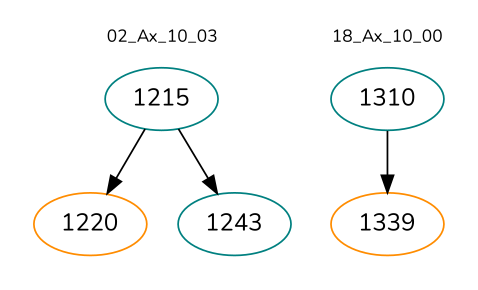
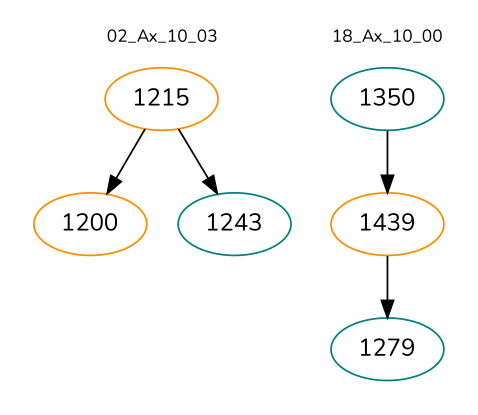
node "1215": color teal -> darkorange
node "1310": label "1310" -> "1350"
node "1220": label "1220" -> "1200"
node "1339": label "1339" -> "1439"
node "1279": added
